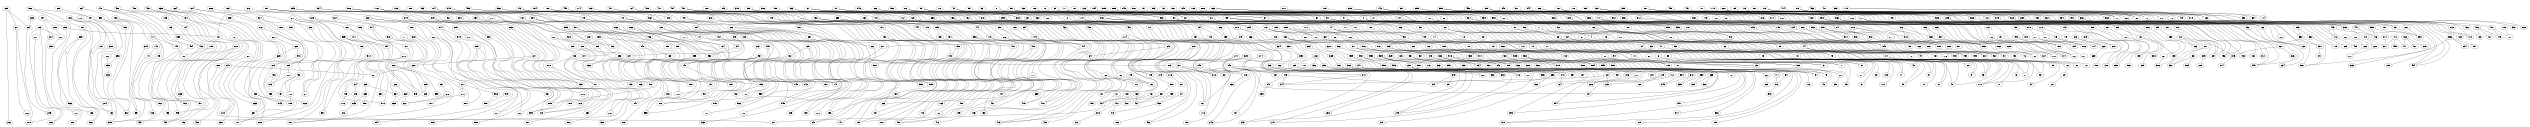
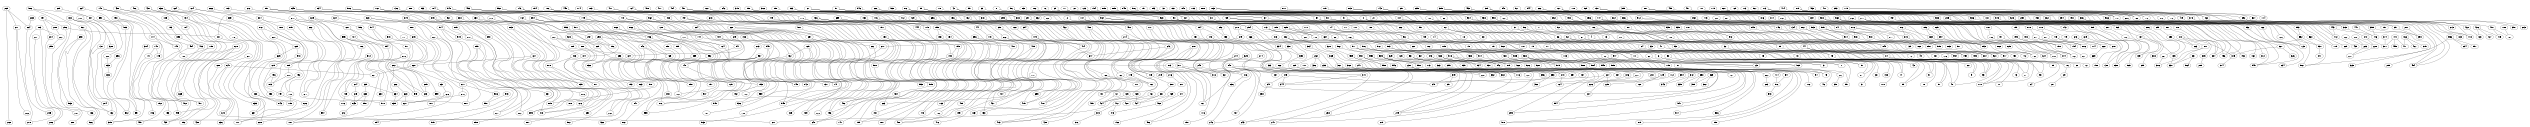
edge "67" -- "94": now "67" -- "685"
edge "804" -- "671": now "804" -- "801"
node "492": added
